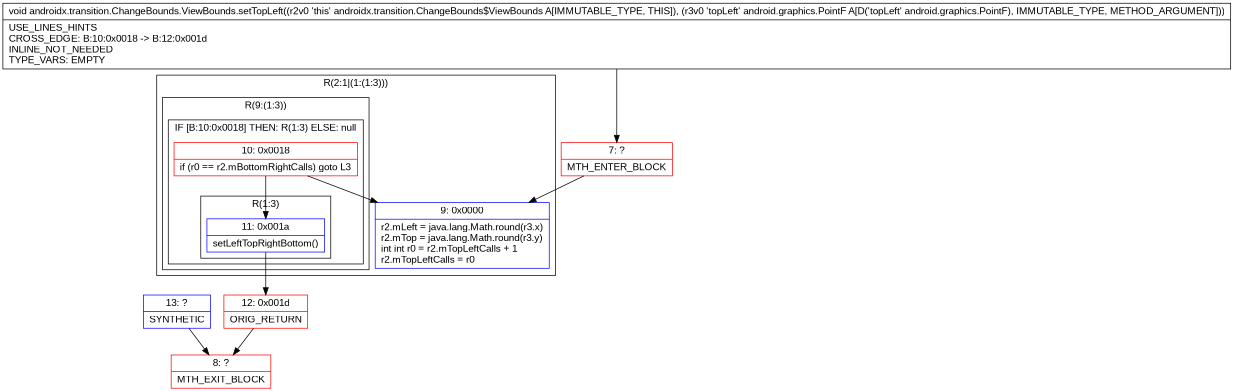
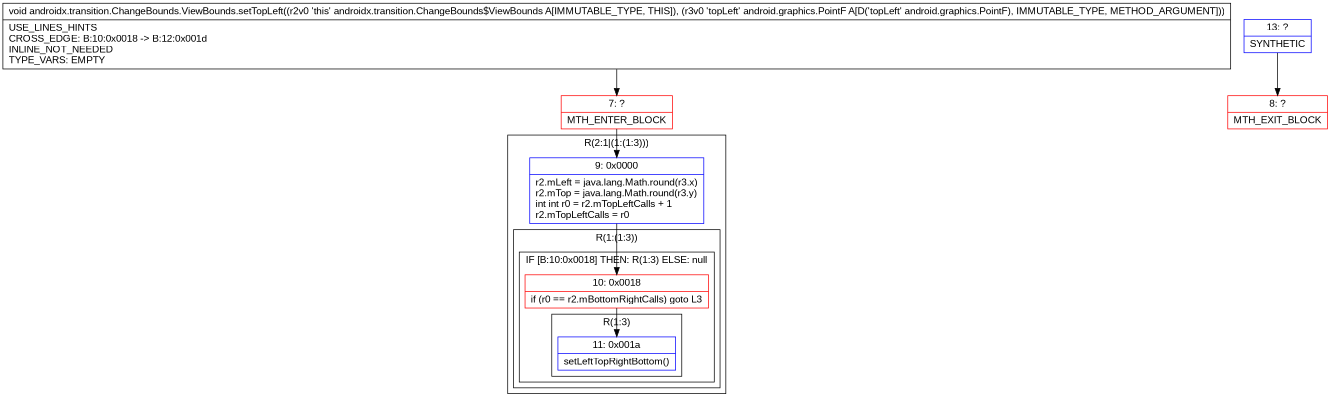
cluster "R(9:(1:3))": label "R(9:(1:3))" -> "R(1:(1:3))"
edge "10: 0x0018" -> "9: 0x0000": reversed
node "12: 0x001d": removed
